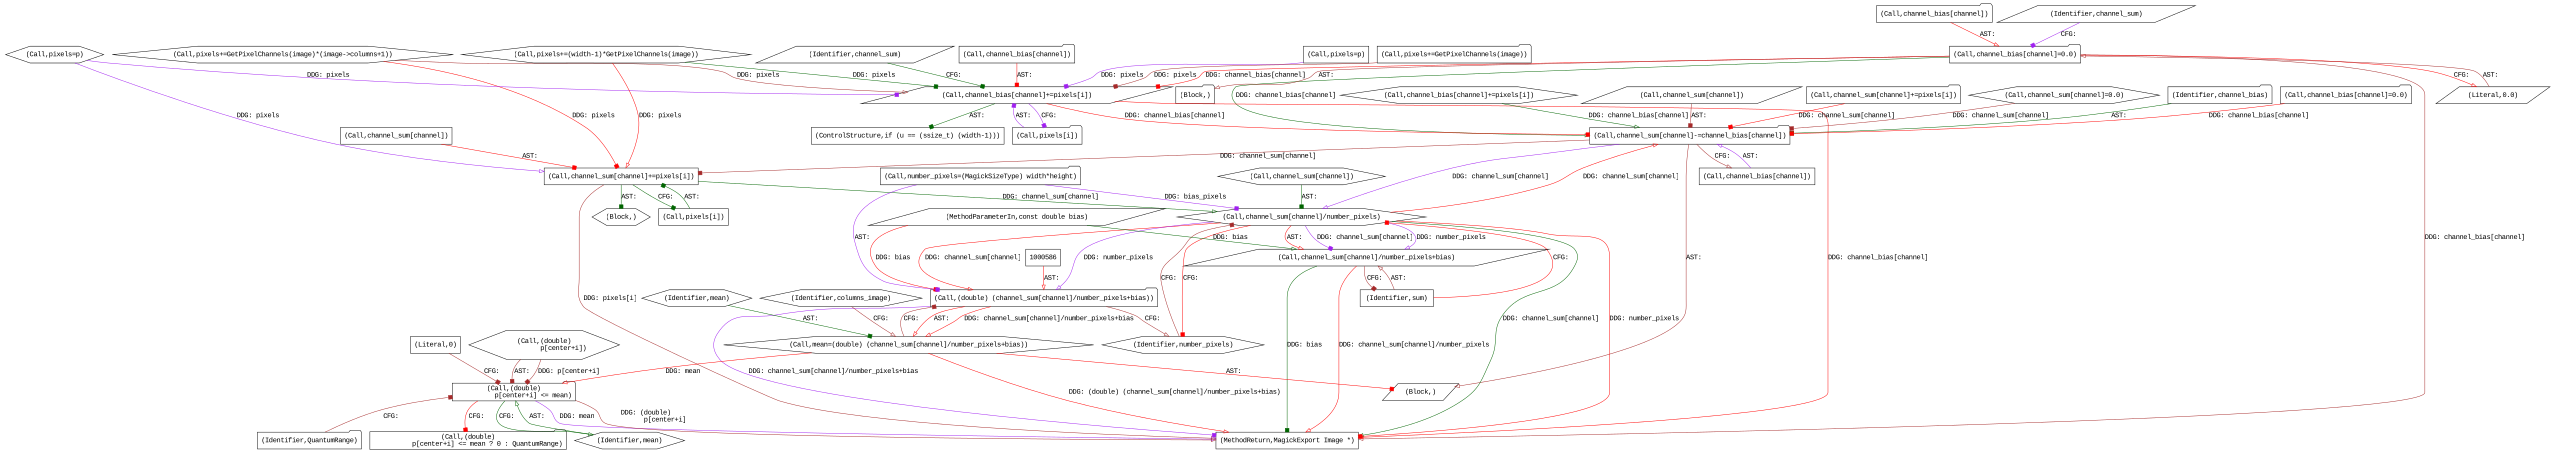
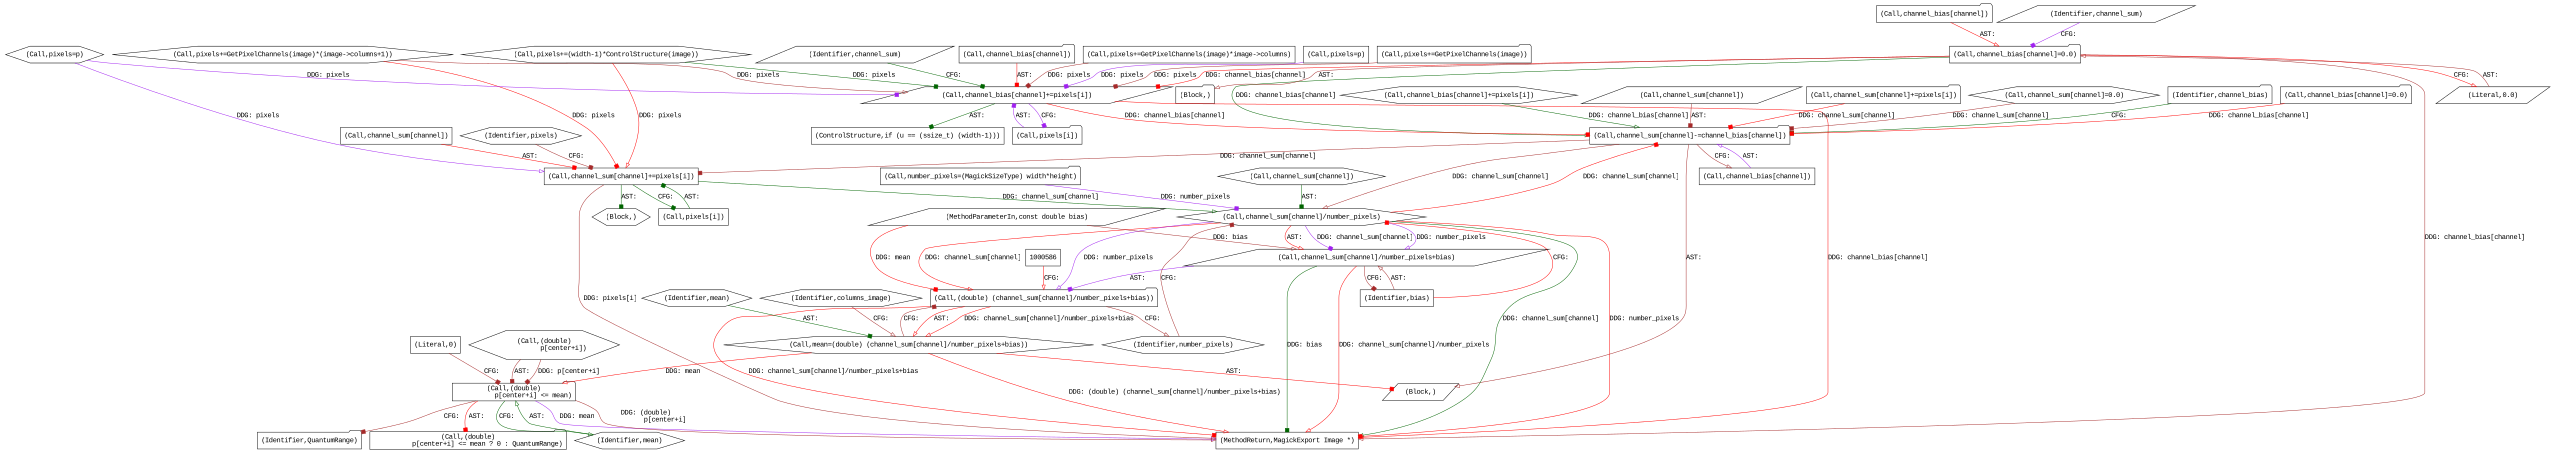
node "(Call,pixels+=(width-1)*GetPixelChannels(image))": label "(Call,pixels+=(width-1)*GetPixelChannels(image))" -> "(Call,pixels+=(width-1)*ControlStructure(image))"
node "(Call,pixels+=GetPixelChannels(image)*image->columns)": added
edge "(Identifier,channel_bias)" -> "(Call,channel_sum[channel]-=channel_bias[channel])": label "AST: " -> "CFG: "
node "(Identifier,pixels)": added
edge "(Call,channel_sum[channel]-=channel_bias[channel])" -> "(Call,channel_sum[channel]/number_pixels)": color purple -> brown
edge "(Call,channel_sum[channel]/number_pixels)" -> "(Call,channel_sum[channel]-=channel_bias[channel])": arrowhead onormal -> box
edge "(Call,number_pixels=(MagickSizeType) width*height)" -> "(Call,channel_sum[channel]/number_pixels)": label "DDG: bias_pixels" -> "DDG: number_pixels"
edge "(MethodParameterIn,const double bias)" -> "(Call,channel_sum[channel]/number_pixels+bias)": color darkgreen -> brown
edge "(Call,number_pixels=(MagickSizeType) width*height)" -> "(Call,(double) (channel_sum[channel]/number_pixels+bias))": now "(Call,channel_sum[channel]/number_pixels+bias)" -> "(Call,(double) (channel_sum[channel]/number_pixels+bias))"
edge "(Call,channel_sum[channel]/number_pixels)" -> "(Identifier,number_pixels)": removed, label "CFG:"
edge "(MethodParameterIn,const double bias)" -> "(Call,(double) (channel_sum[channel]/number_pixels+bias))": label "DDG: bias" -> "DDG: mean"
edge "1000586" -> "(Call,(double) (channel_sum[channel]/number_pixels+bias))": label "AST: " -> "CFG: "
node "(Identifier,sum)": label "(Identifier,sum)" -> "(Identifier,bias)"
edge "(Call,(double) (channel_sum[channel]/number_pixels+bias))" -> "(MethodReturn,MagickExport Image *)": color purple -> red
edge "(Identifier,QuantumRange)" -> "(Call,(double) p[center+i] <= mean)": reversed
edge "(Call,(double) p[center+i] <= mean)" -> "(Call,(double) p[center+i] <= mean ? 0 : QuantumRange)": label "CFG: " -> "AST: "
